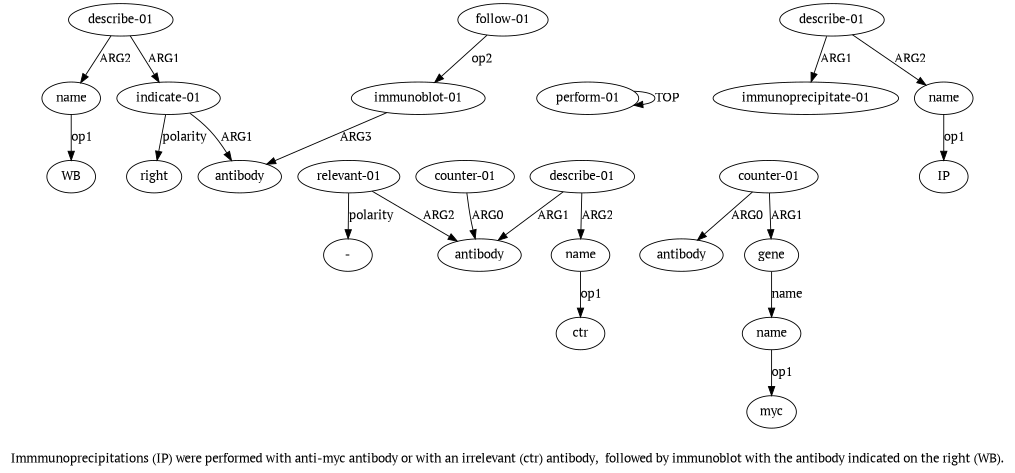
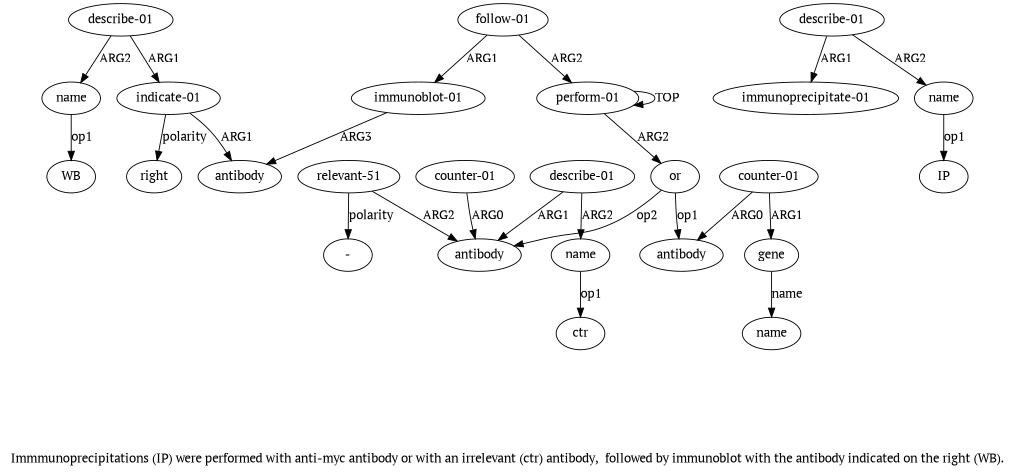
edge "follow-01" -> "perform-01": added, label "ARG2"
edge "follow-01" -> "immunoblot-01": label "op2" -> "ARG1"
node "relevant-01": label "relevant-01" -> "relevant-51"
node "or": added
node "myc": removed
